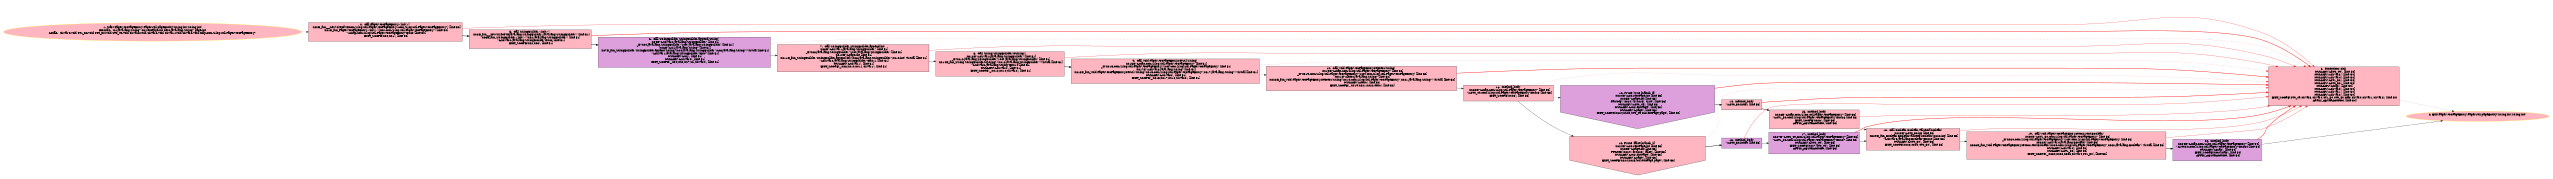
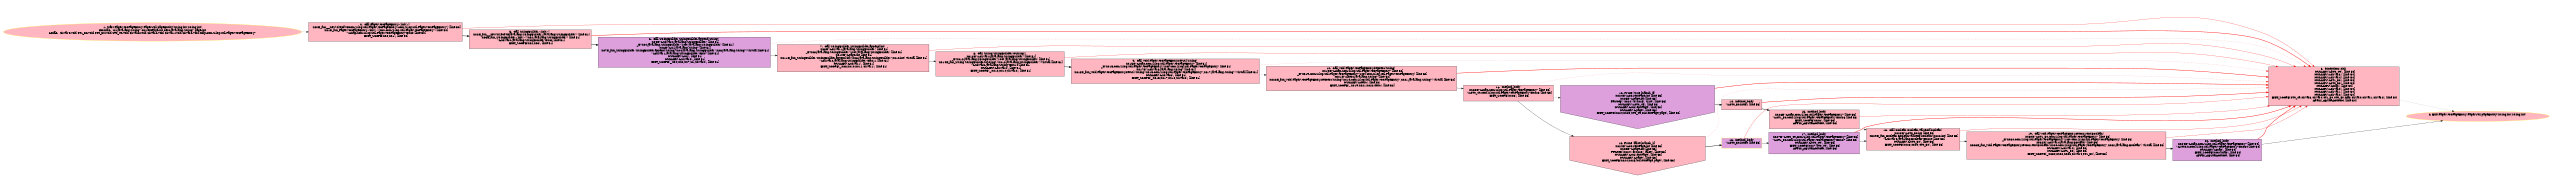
node "16:  method_body *&$T0_50:int=0 [line 53]": color black -> yellow
